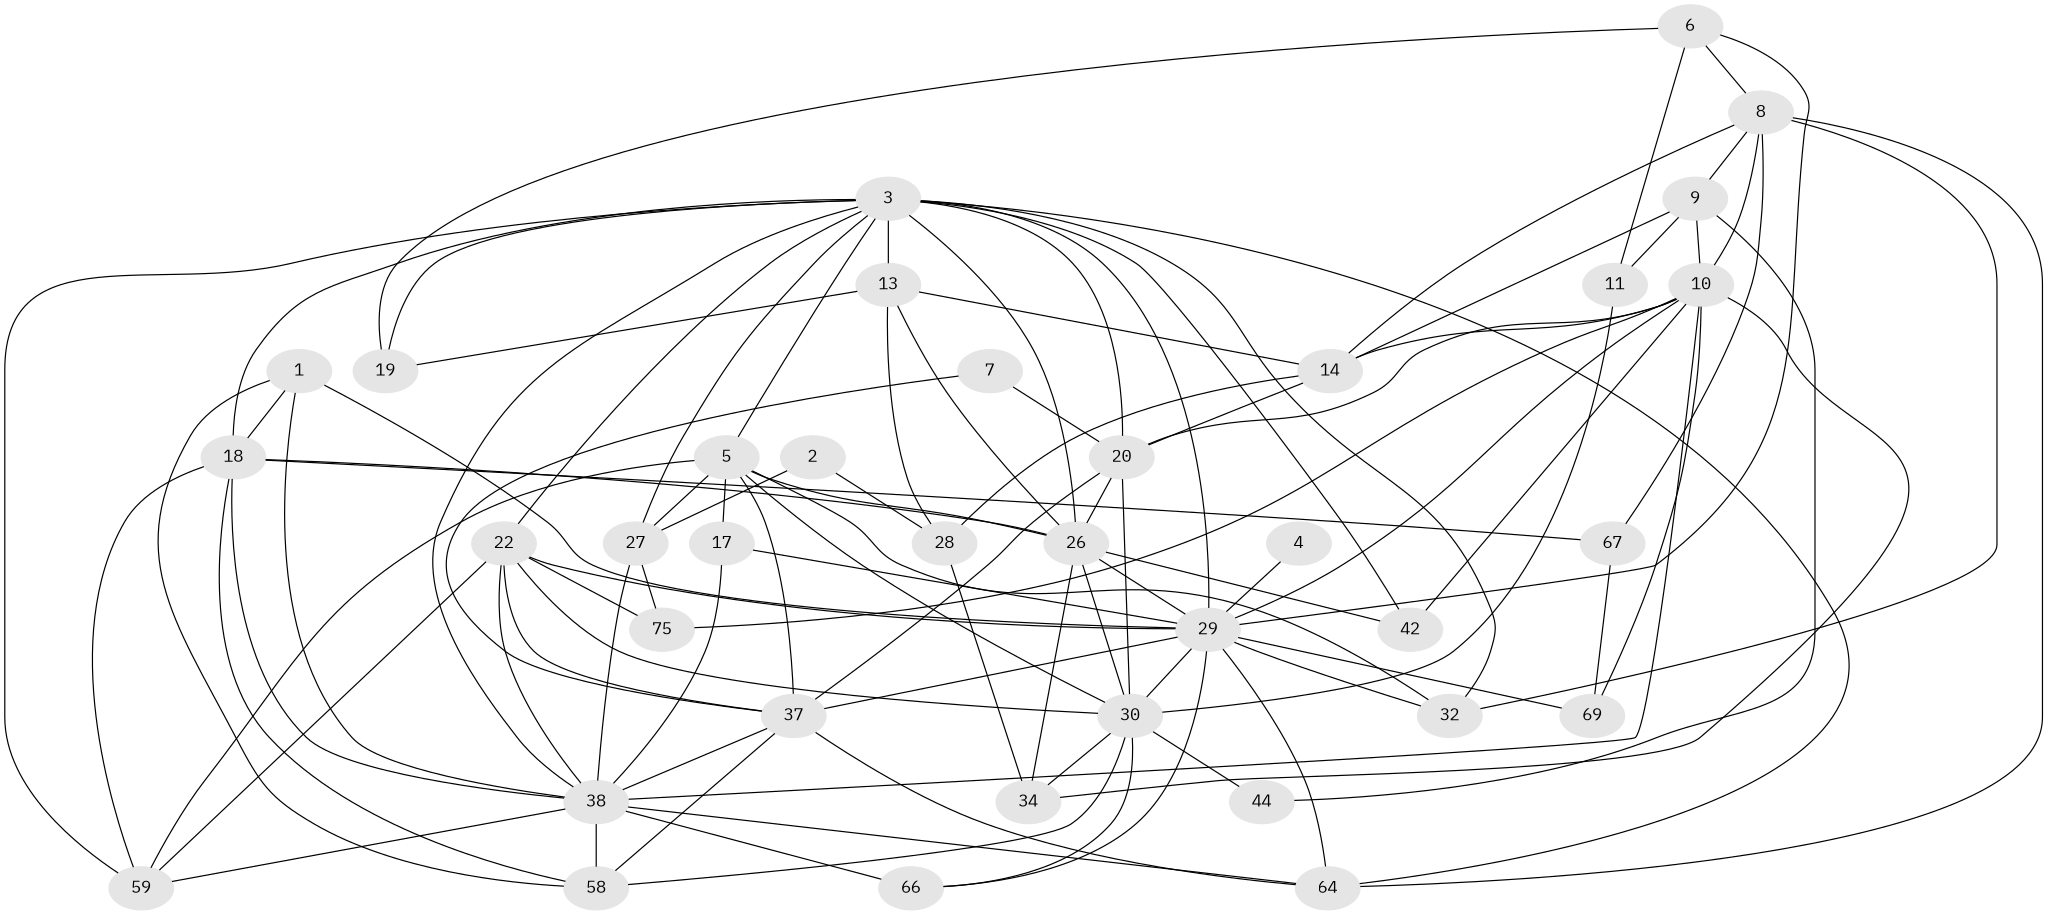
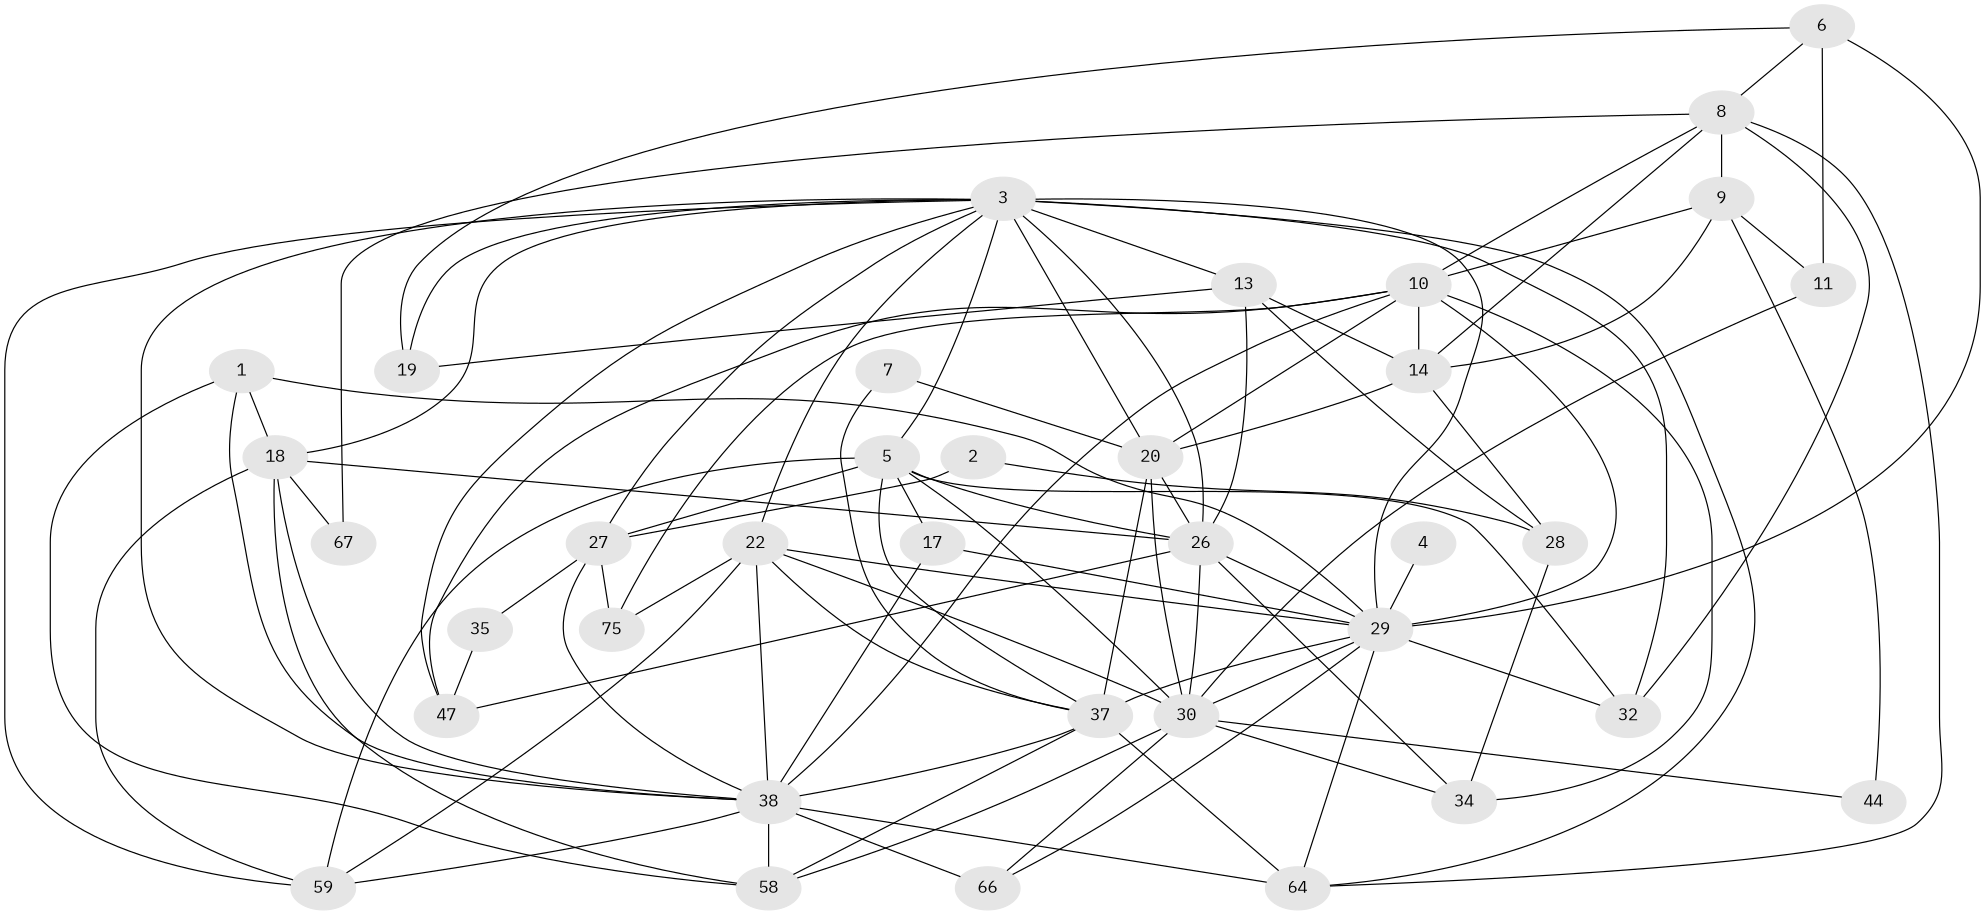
node "35": added
node "42": label "42" -> "47"
node "69": removed
